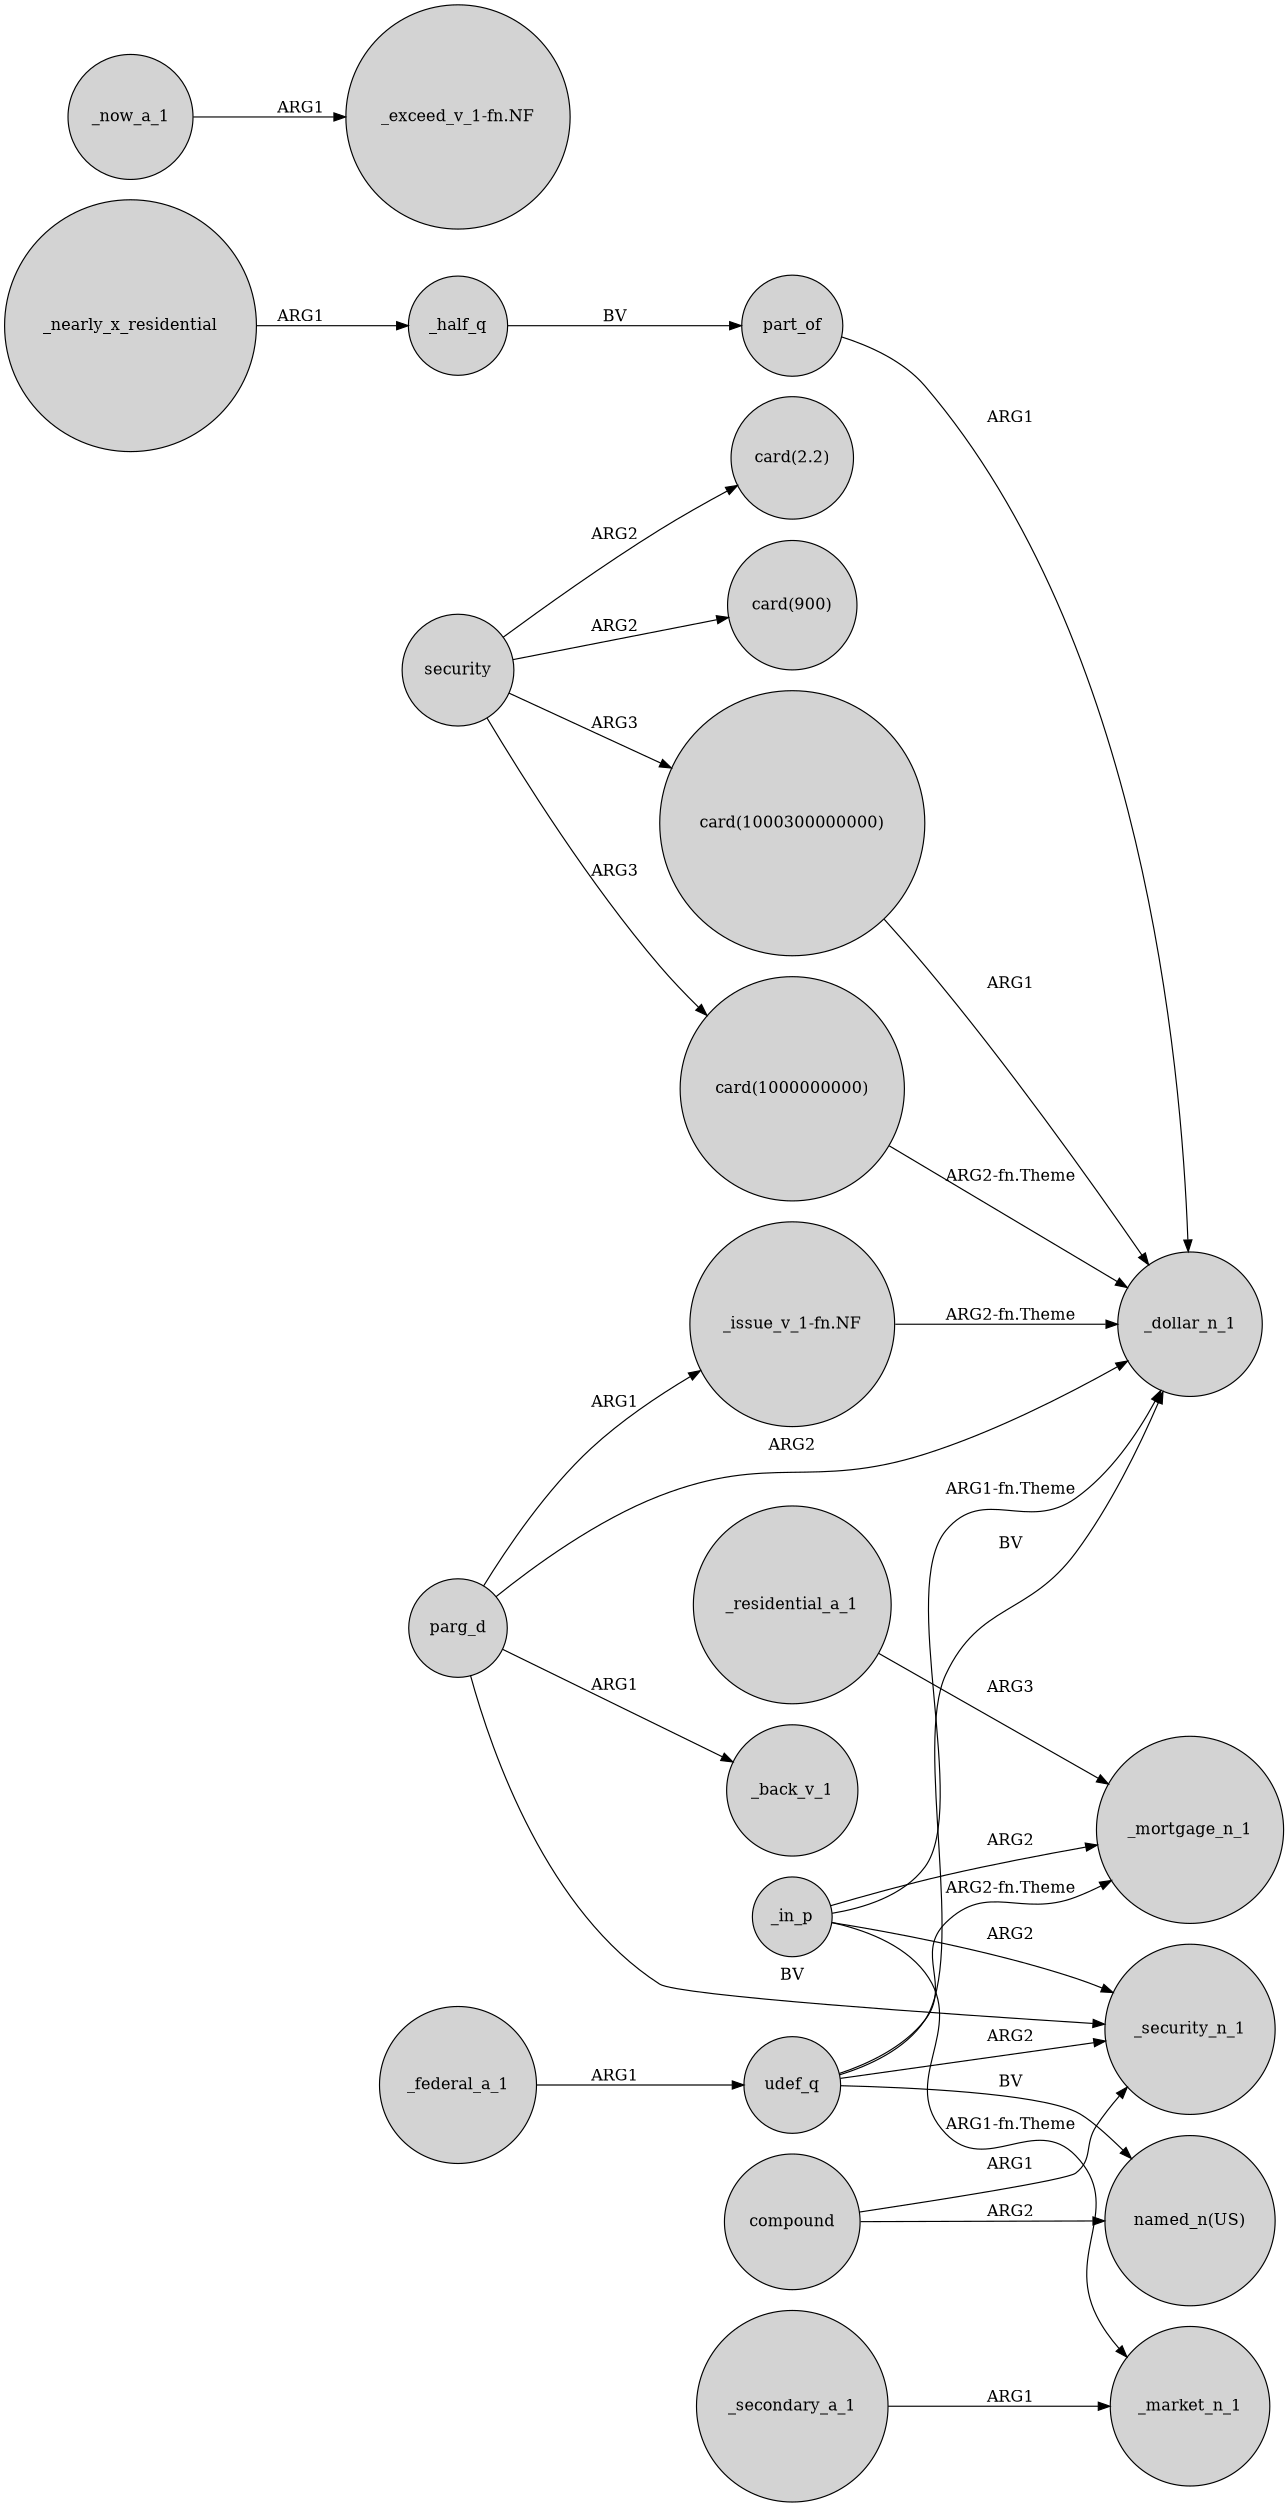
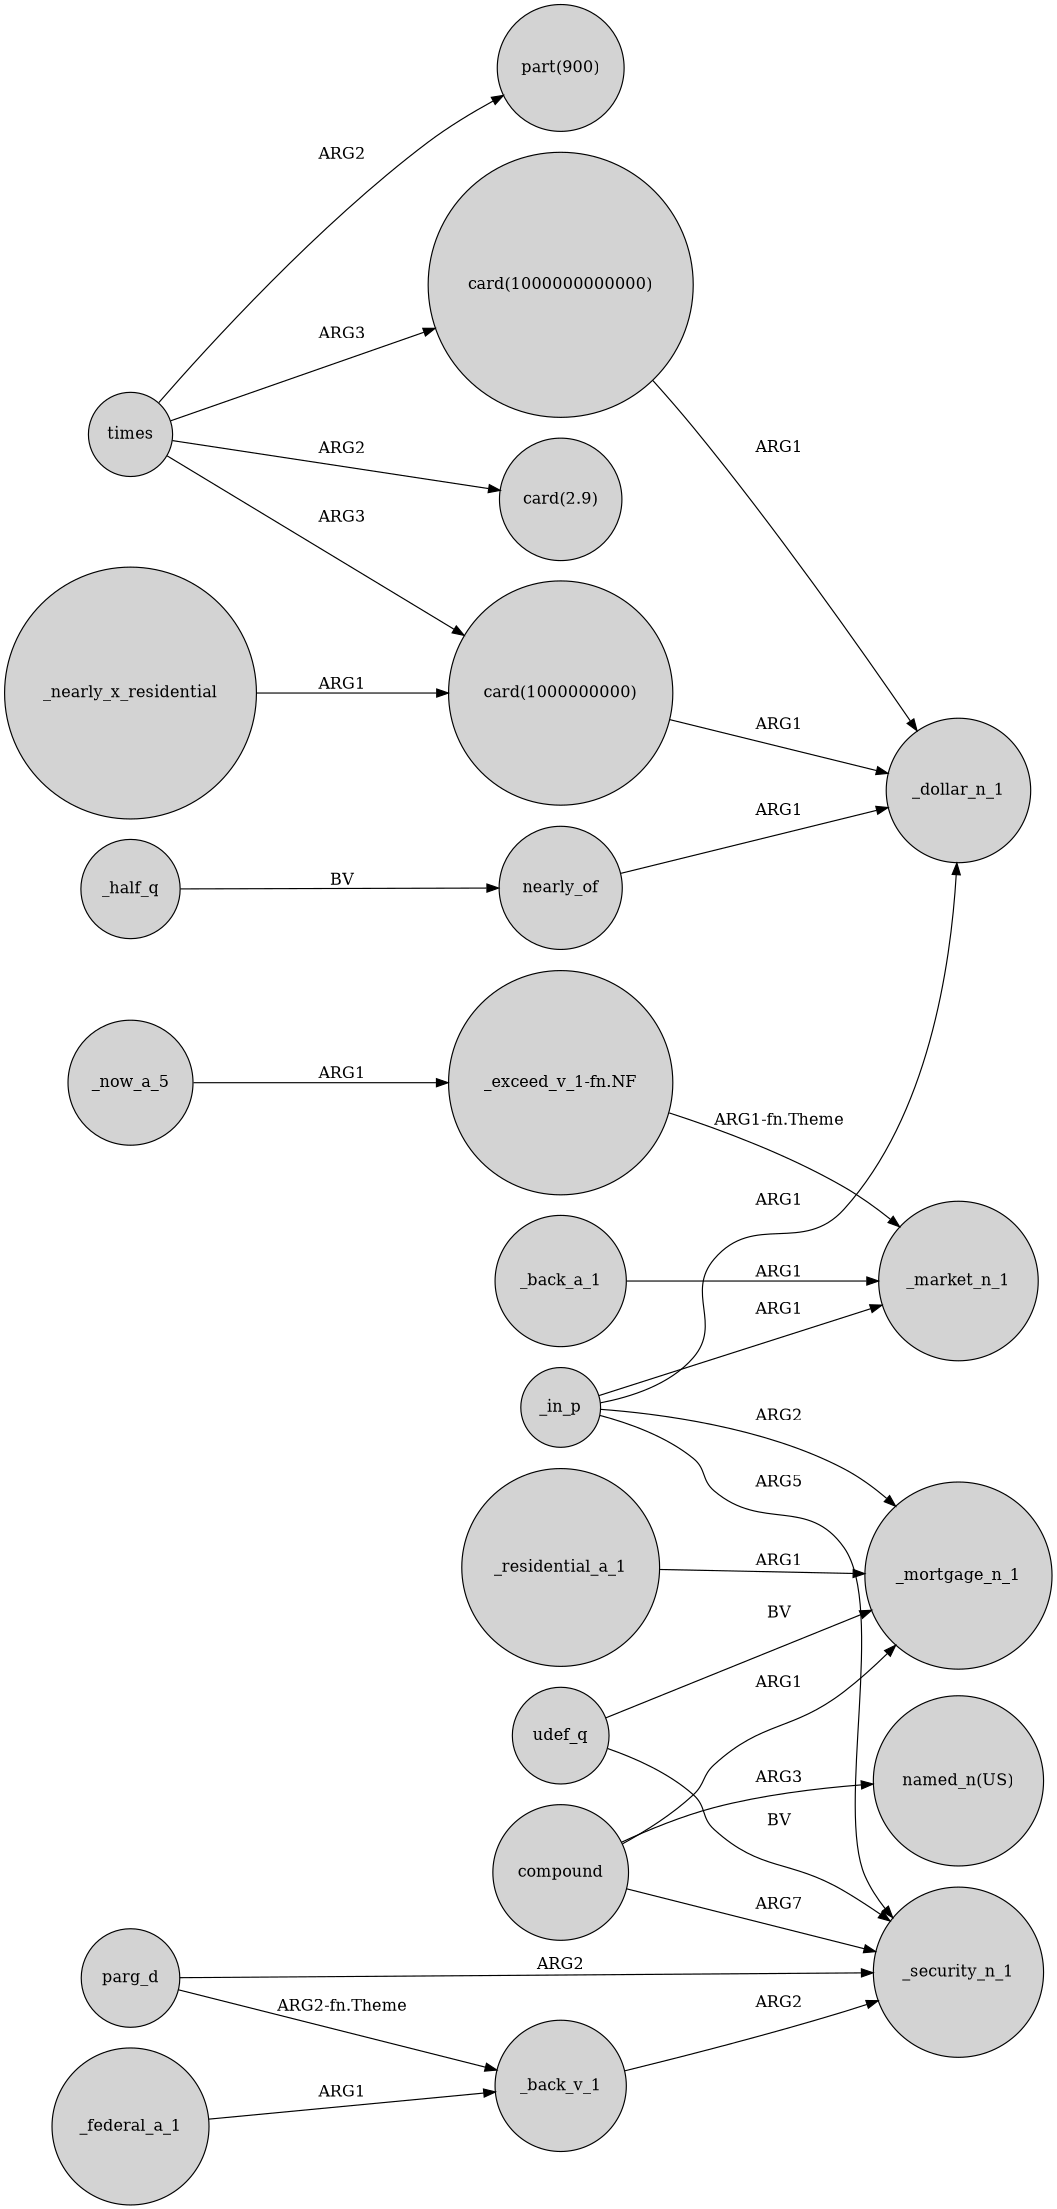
node "_now_a_1": label "_now_a_1" -> "_now_a_5"
edge "_nearly_x_residential" -> "_half_q": now "_nearly_x_residential" -> "card(1000000000)"
node "part_of": label "part_of" -> "nearly_of"
node "card(2.2)": label "card(2.2)" -> "card(2.9)"
node "card(900)": label "card(900)" -> "part(900)"
node "security": label "security" -> "times"
node "card(1000300000000)": label "card(1000300000000)" -> "card(1000000000000)"
edge "_exceed_v_1-fn.NF" -> "_market_n_1": added, label "ARG1-fn.Theme"
edge "card(1000000000)" -> "_dollar_n_1": label "ARG2-fn.Theme" -> "ARG1"
node "_issue_v_1-fn.NF": removed
edge "parg_d" -> "_dollar_n_1": removed, label "ARG2"
edge "_in_p" -> "_dollar_n_1": label "ARG1-fn.Theme" -> "ARG1"
edge "udef_q" -> "_dollar_n_1": removed, label "BV"
edge "parg_d" -> "_back_v_1": label "ARG1" -> "ARG2-fn.Theme"
edge "_residential_a_1" -> "_mortgage_n_1": label "ARG3" -> "ARG1"
edge "compound" -> "_mortgage_n_1": added, label "ARG1"
edge "udef_q" -> "_mortgage_n_1": label "ARG2-fn.Theme" -> "BV"
edge "_in_p" -> "_security_n_1": label "ARG2" -> "ARG5"
edge "parg_d" -> "_security_n_1": label "BV" -> "ARG2"
edge "udef_q" -> "_security_n_1": label "ARG2" -> "BV"
edge "_back_v_1" -> "_security_n_1": added, label "ARG2"
edge "_federal_a_1" -> "udef_q": now "_federal_a_1" -> "_back_v_1"
edge "udef_q" -> "named_n(US)": removed, label "BV"
edge "_in_p" -> "_market_n_1": label "ARG1-fn.Theme" -> "ARG1"
edge "compound" -> "_security_n_1": label "ARG1" -> "ARG7"
edge "compound" -> "named_n(US)": label "ARG2" -> "ARG3"
node "_secondary_a_1": label "_secondary_a_1" -> "_back_a_1"
